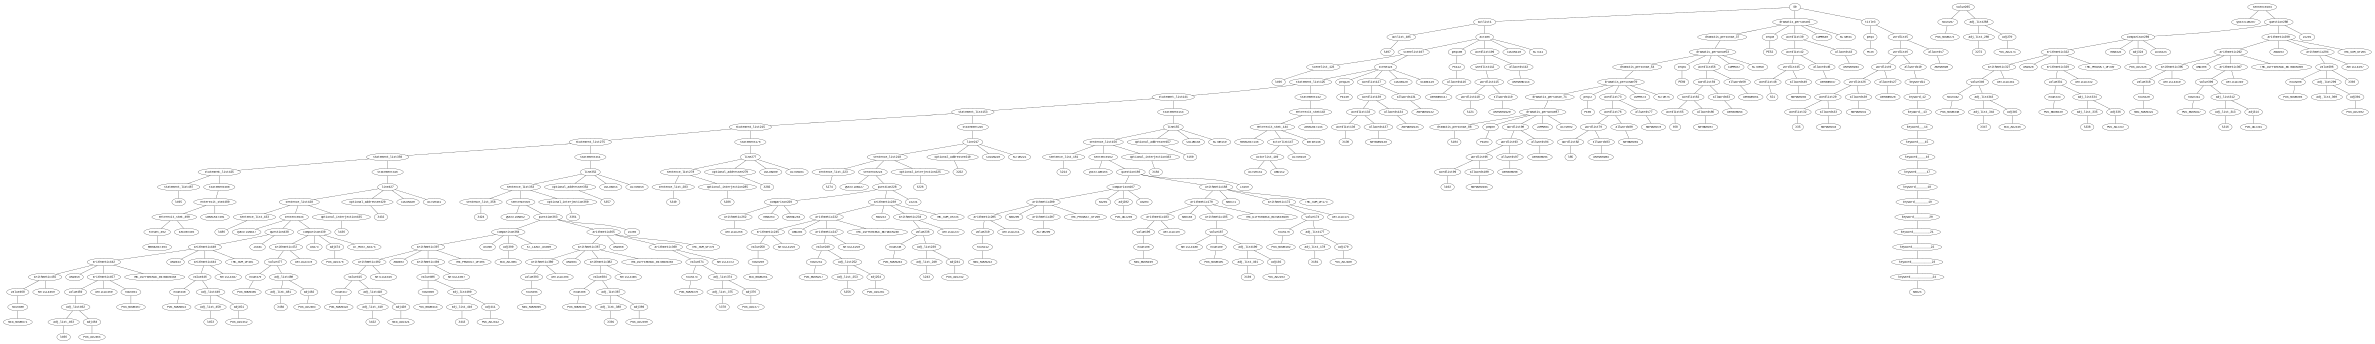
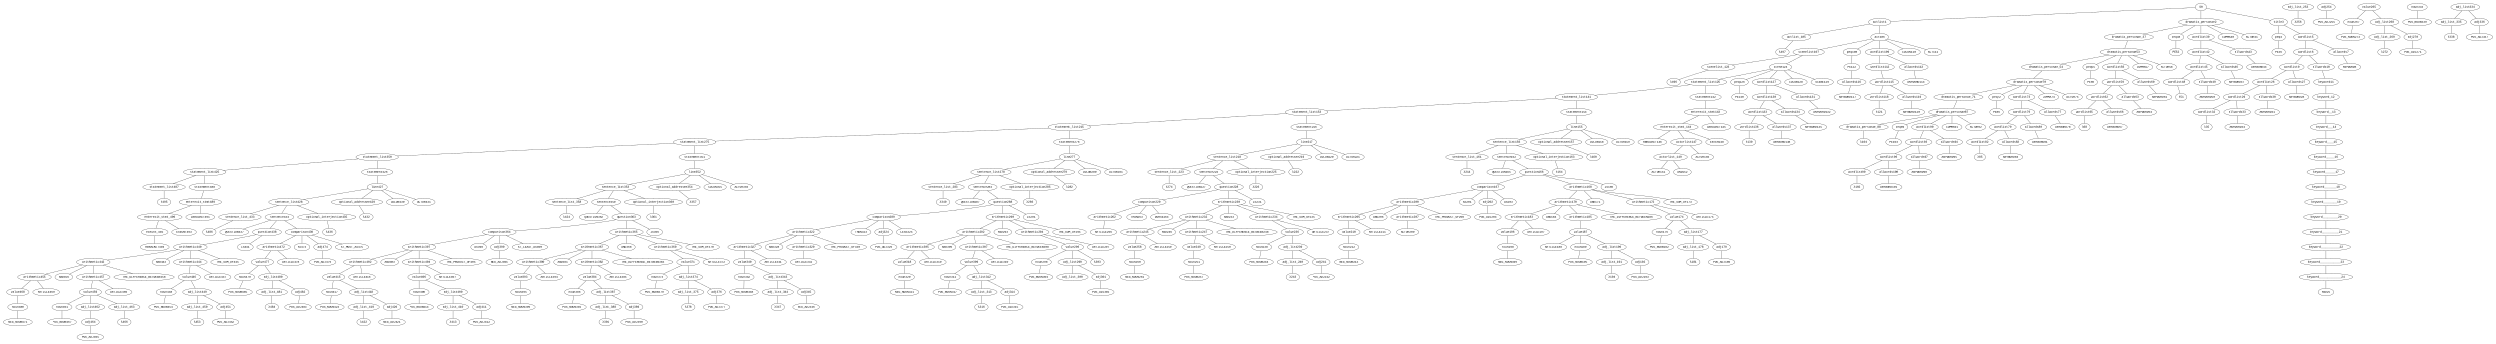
node "value331": removed
edge "sentence_list278" -- "sentence284": added
node "adj_list252": removed
edge "arithmetic457" -- "noun461": now "value459" -- "noun461"
edge "adj_list462" -- "adj_list_463": now "value459" -- "adj_list_463"
